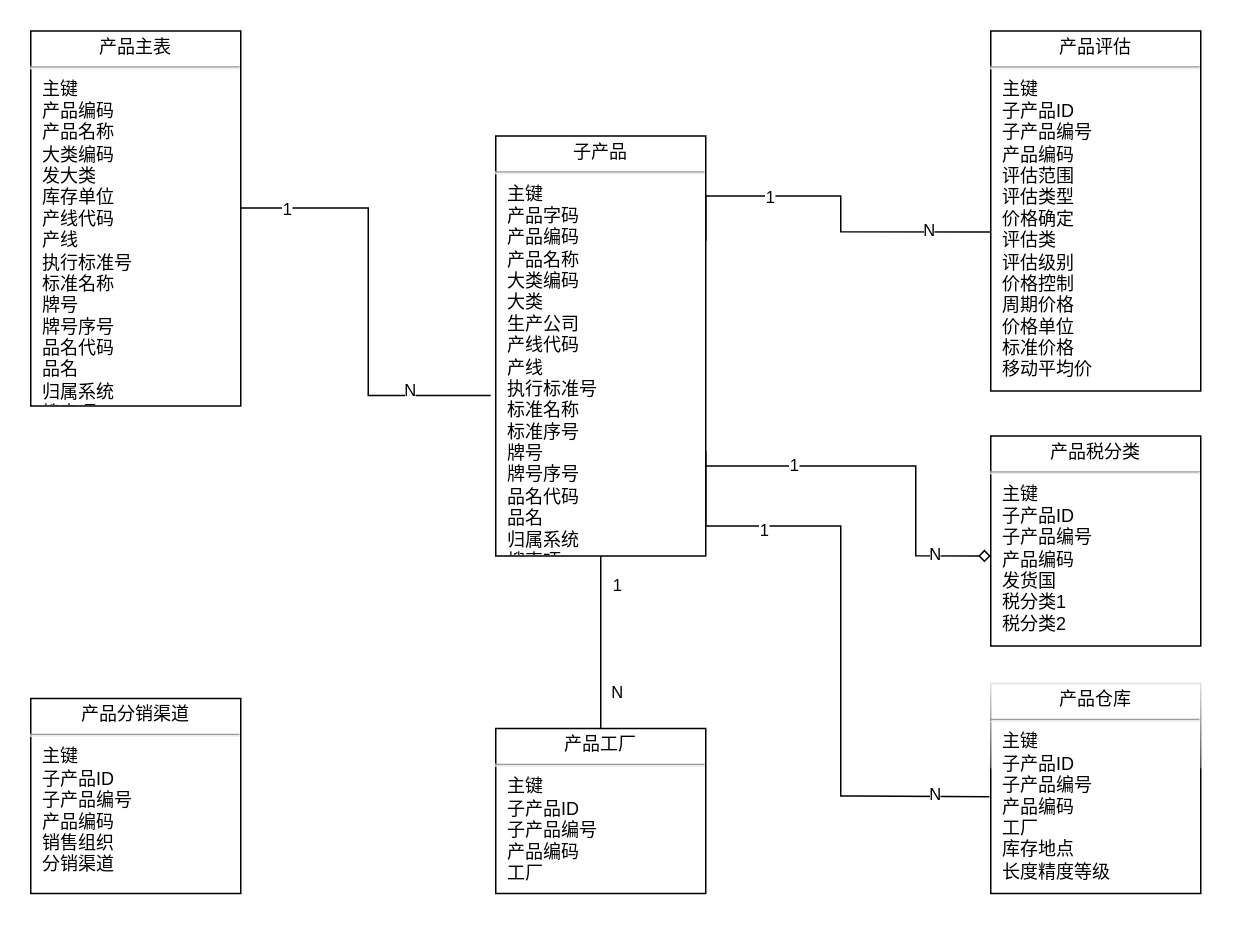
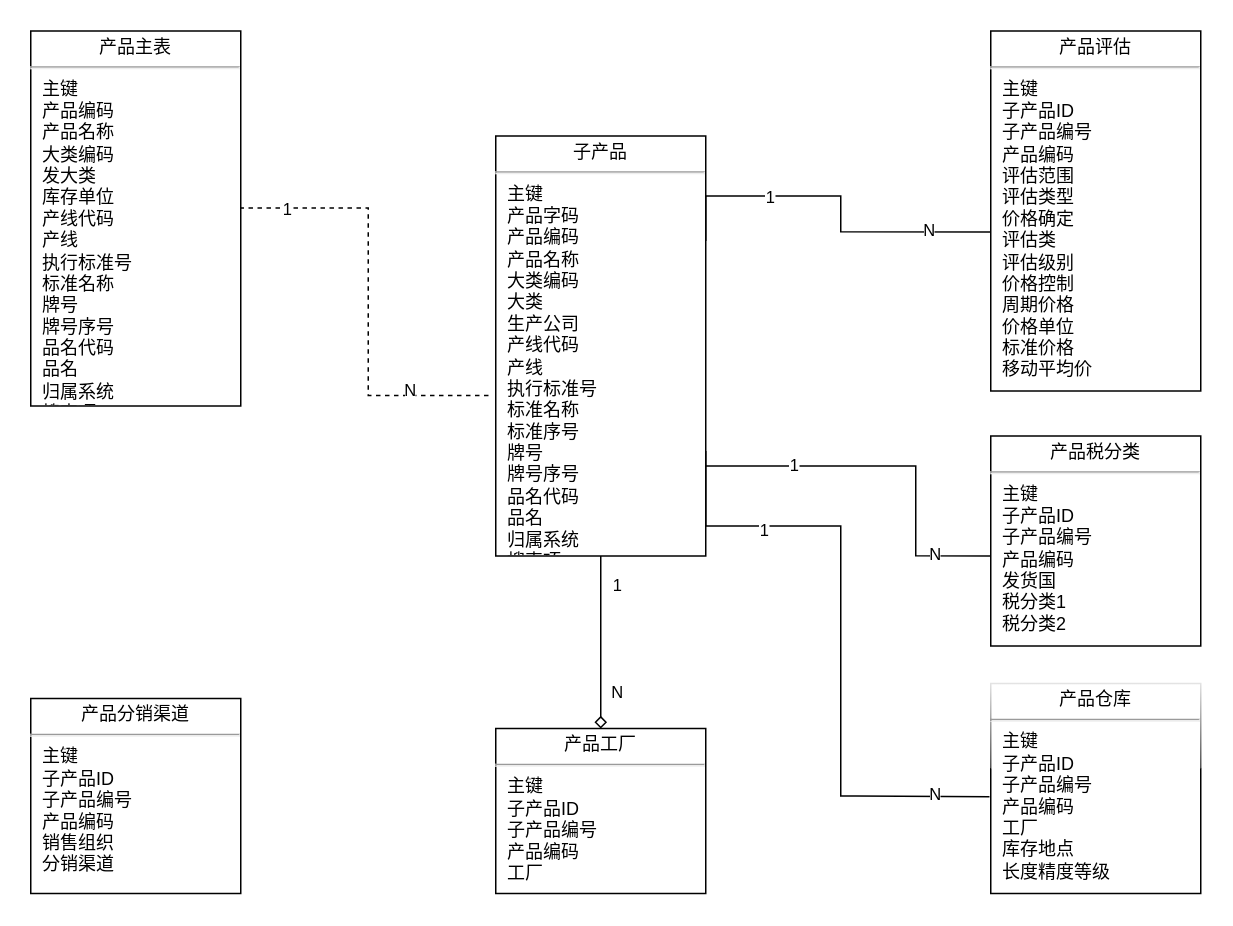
edge "产品主表 主键 产品编码 产品名称 大类编码 发大类 库存单位 产线代码 产线 执行标准号 标准名称 牌号 牌号序号 品名代码 品名 归属系统 搜索项 切边标记 尺寸精度等级 表面质量等级 交货状态 热处理方式 截面形状 速度等级 厚度精度等级 宽度精度等级 长度精度等级 涂油标记 表面状态 后处理方式 镀层重量 表面结构 镀层类型 基板类型 是否光整 化学处理分类 涂层种类 涂层结构 T弯性能" -- "子产品 主键 产品字码 产品编码 产品名称 大类编码 大类 生产公司 产线代码 产线 执行标准号 标准名称 标准序号 牌号 牌号序号 品名代码 品名 归属系统 搜索项 切边标记 尺寸精度等级 表面质量等级 交货状态 热处理方式 截面形状 速度等级 厚度精度等级 宽度精度等级 长度精度等级 涂油标记 表面状态 后处理方式 镀层重量 表面结构 镀层类型 基板类型 是否光整 化学处理分类 涂层种类 涂层结构 T弯性能": style solid -> dashed
edge "子产品 主键 产品字码 产品编码 产品名称 大类编码 大类 生产公司 产线代码 产线 执行标准号 标准名称 标准序号 牌号 牌号序号 品名代码 品名 归属系统 搜索项 切边标记 尺寸精度等级 表面质量等级 交货状态 热处理方式 截面形状 速度等级 厚度精度等级 宽度精度等级 长度精度等级 涂油标记 表面状态 后处理方式 镀层重量 表面结构 镀层类型 基板类型 是否光整 化学处理分类 涂层种类 涂层结构 T弯性能" -> "产品税分类 主键 子产品ID 子产品编号 产品编码 发货国 税分类1 税分类2": arrowhead diamond -> none
edge "子产品 主键 产品字码 产品编码 产品名称 大类编码 大类 生产公司 产线代码 产线 执行标准号 标准名称 标准序号 牌号 牌号序号 品名代码 品名 归属系统 搜索项 切边标记 尺寸精度等级 表面质量等级 交货状态 热处理方式 截面形状 速度等级 厚度精度等级 宽度精度等级 长度精度等级 涂油标记 表面状态 后处理方式 镀层重量 表面结构 镀层类型 基板类型 是否光整 化学处理分类 涂层种类 涂层结构 T弯性能" -- "产品工厂 主键 子产品ID 子产品编号 产品编码 工厂": arrowhead none -> diamond
